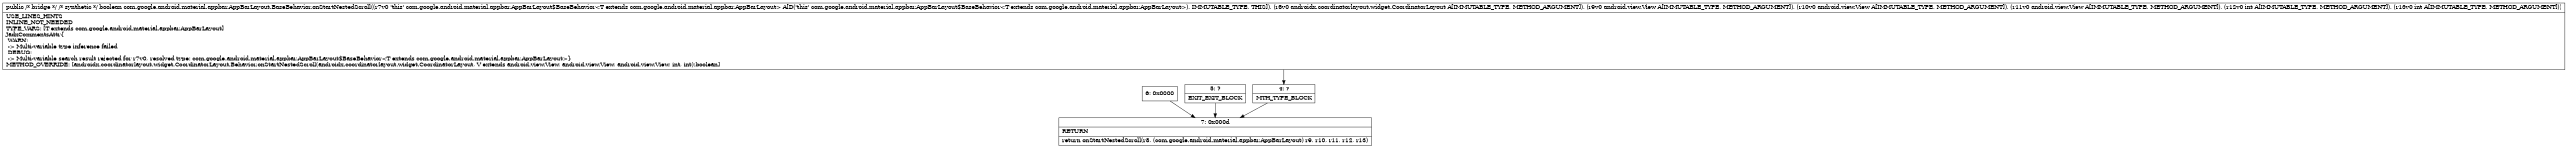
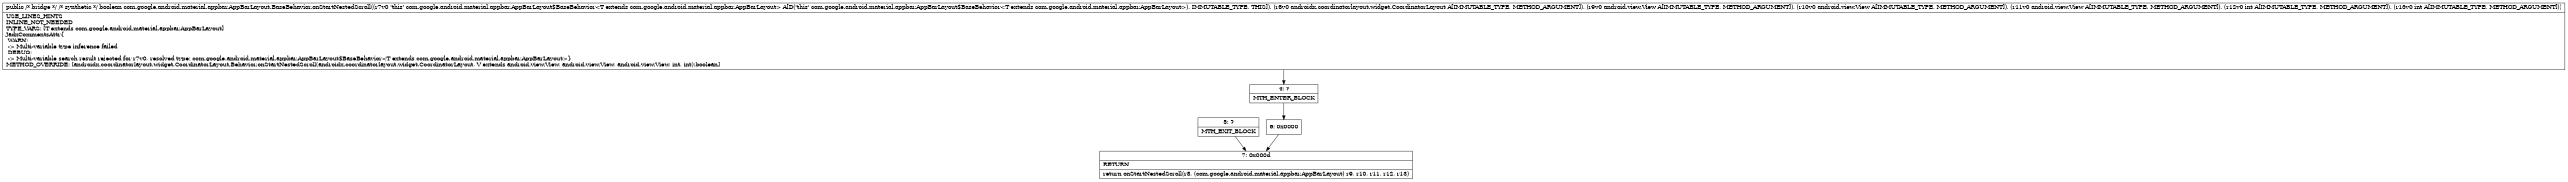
node "5: ?": text "EXIT_EXIT_BLOCK" -> "MTH_EXIT_BLOCK"
node "4: ?": text "MTH_TYPE_BLOCK" -> "MTH_ENTER_BLOCK"
edge "4: ?" -> "7: 0x000d": now "4: ?" -> "6: 0x0000"
